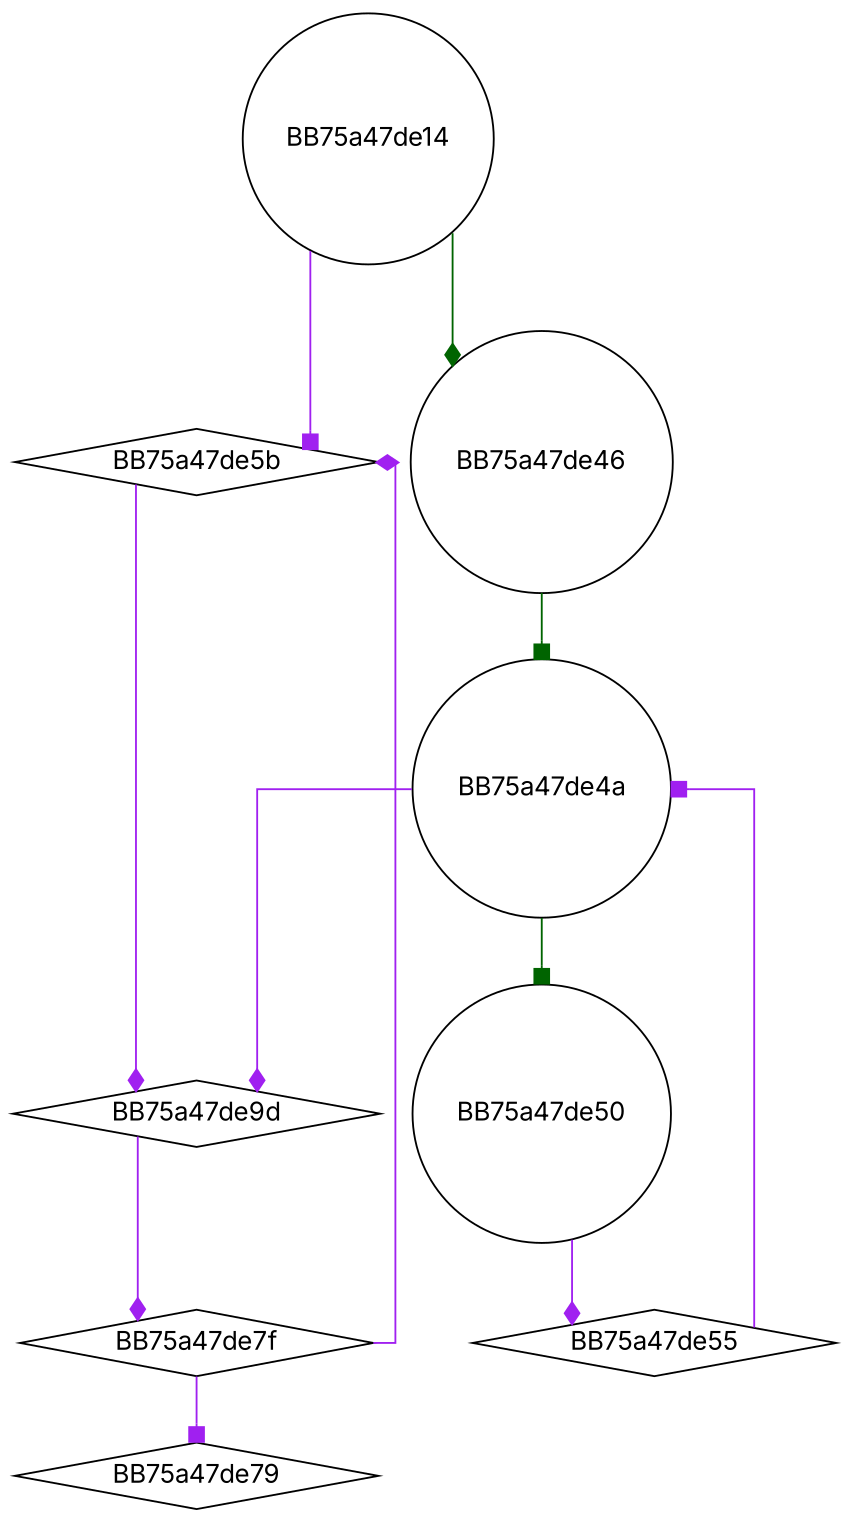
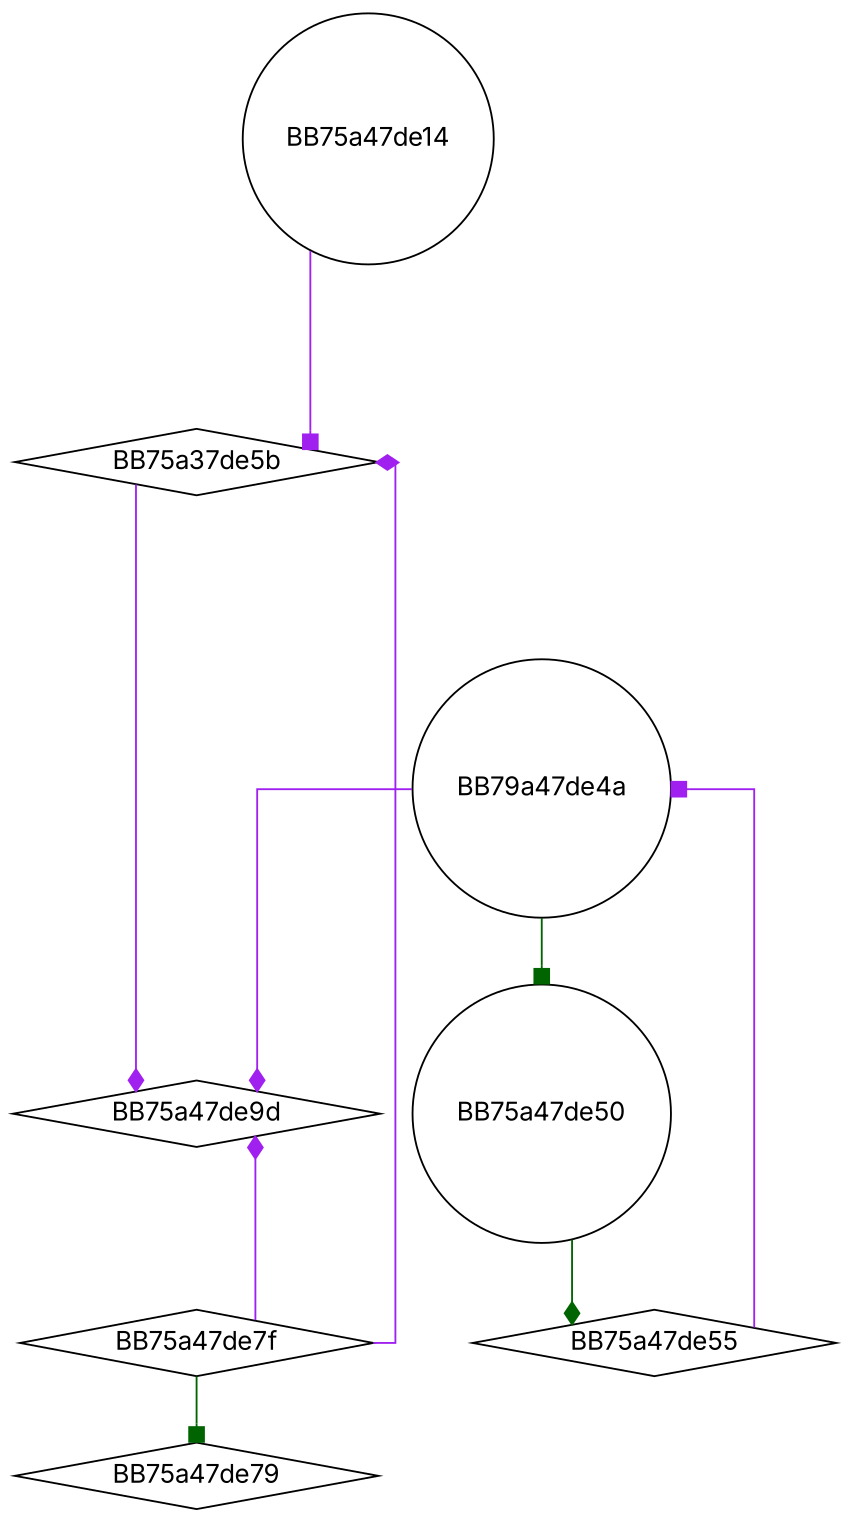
node "BB75a47de5b": label "BB75a47de5b" -> "BB75a37de5b"
node "BB75a47de46": removed
node "BB75a47de4a": label "BB75a47de4a" -> "BB79a47de4a"
edge "BB75a47de9d" -> "BB75a47de7f": reversed
edge "BB75a47de50" -> "BB75a47de55": color purple -> darkgreen
edge "BB75a47de7f" -> "BB75a47de79": color purple -> darkgreen
